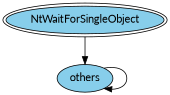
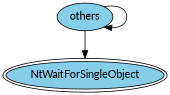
edge "NtWaitForSingleObject" -> "others": reversed
